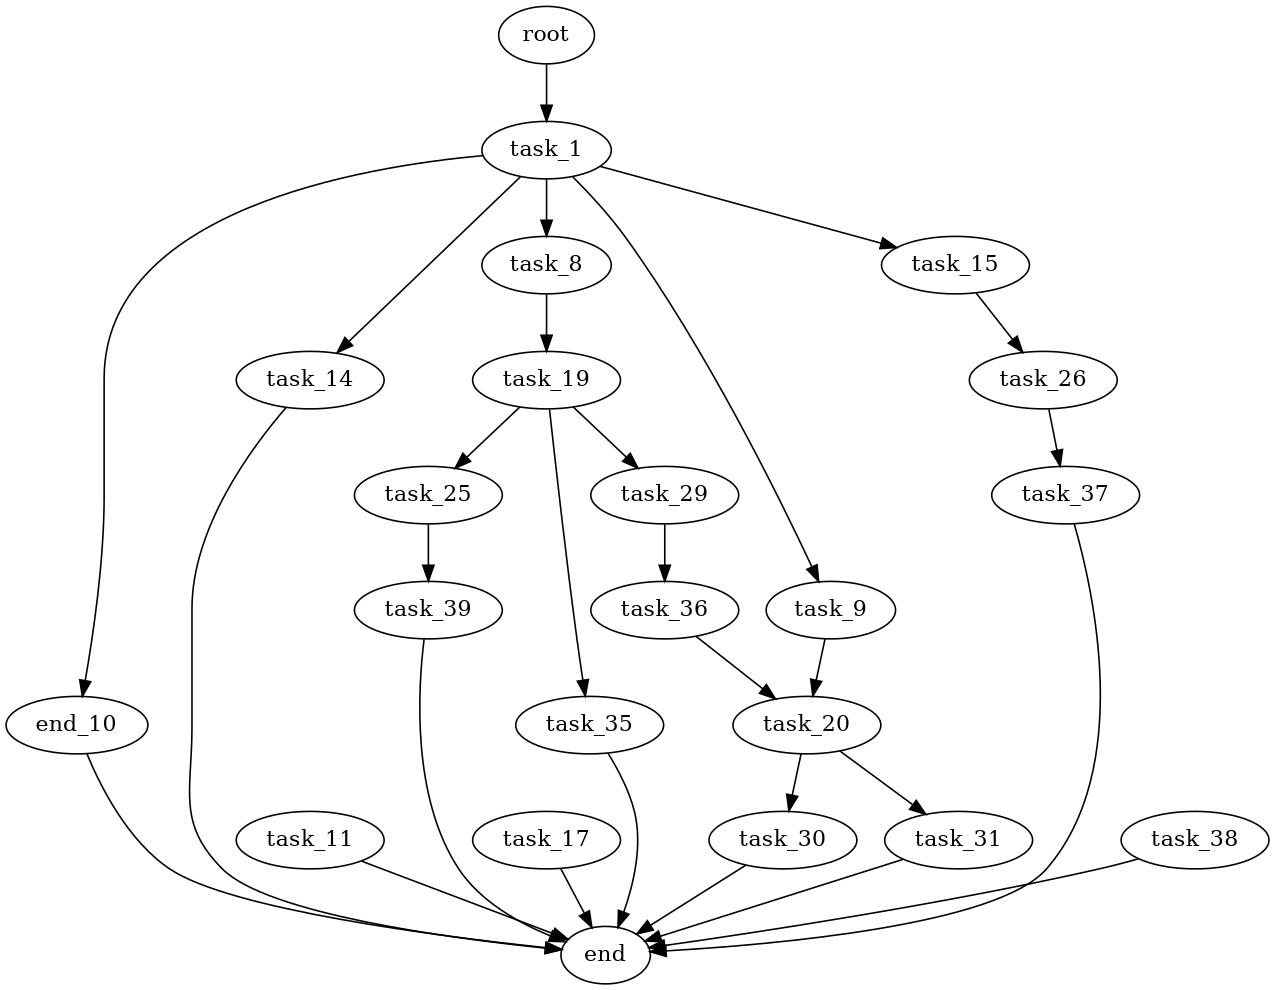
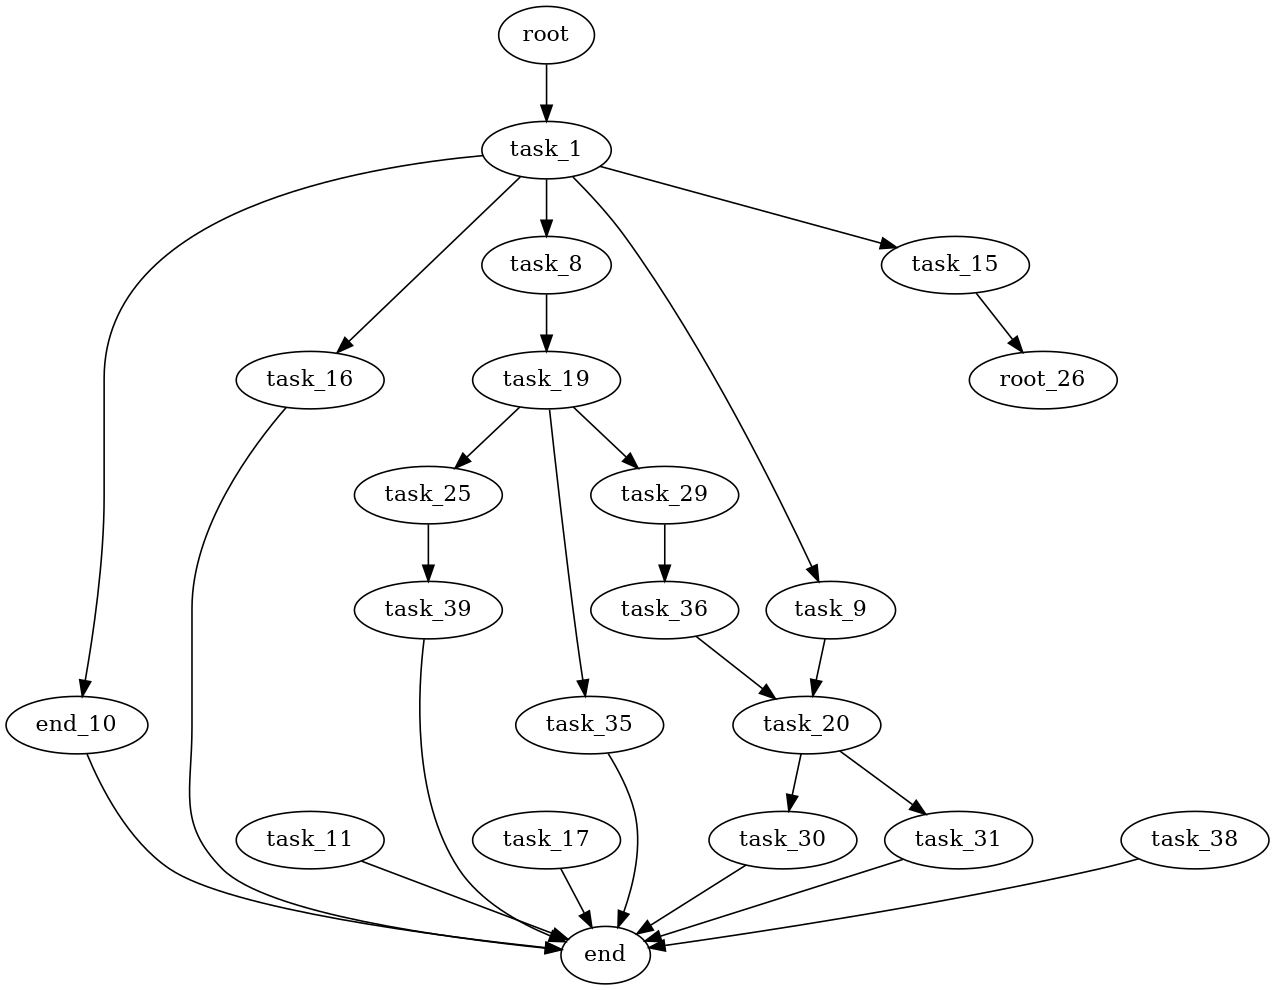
node "task_14": label "task_14" -> "task_16"
node "task_26": label "task_26" -> "root_26"
node "task_37": removed
